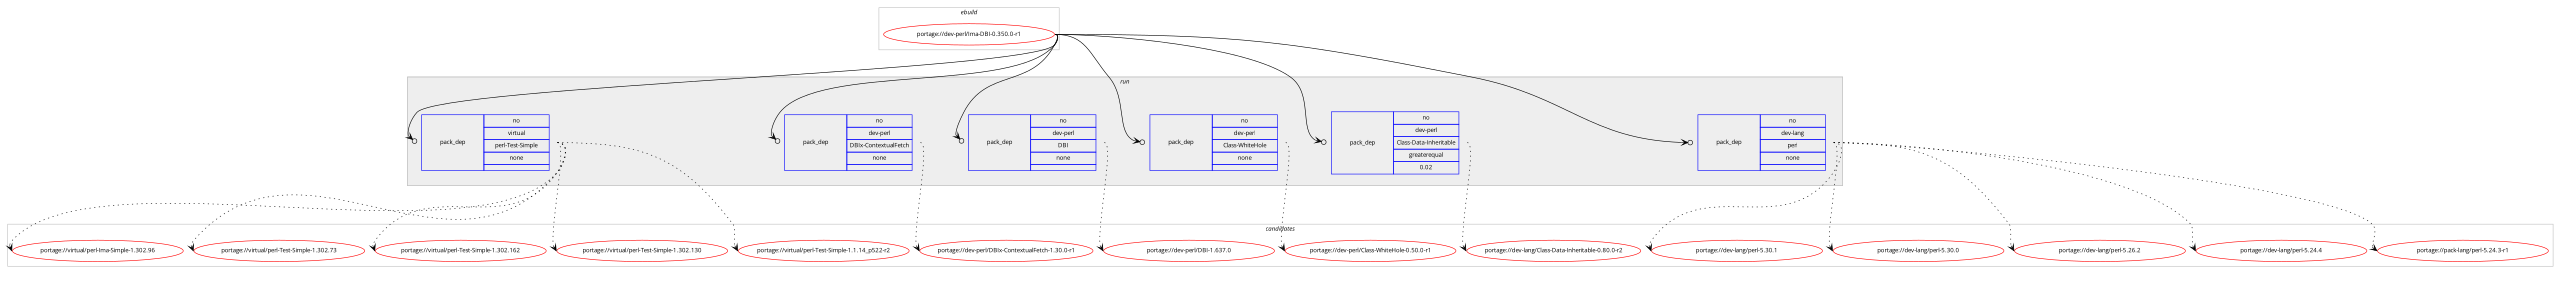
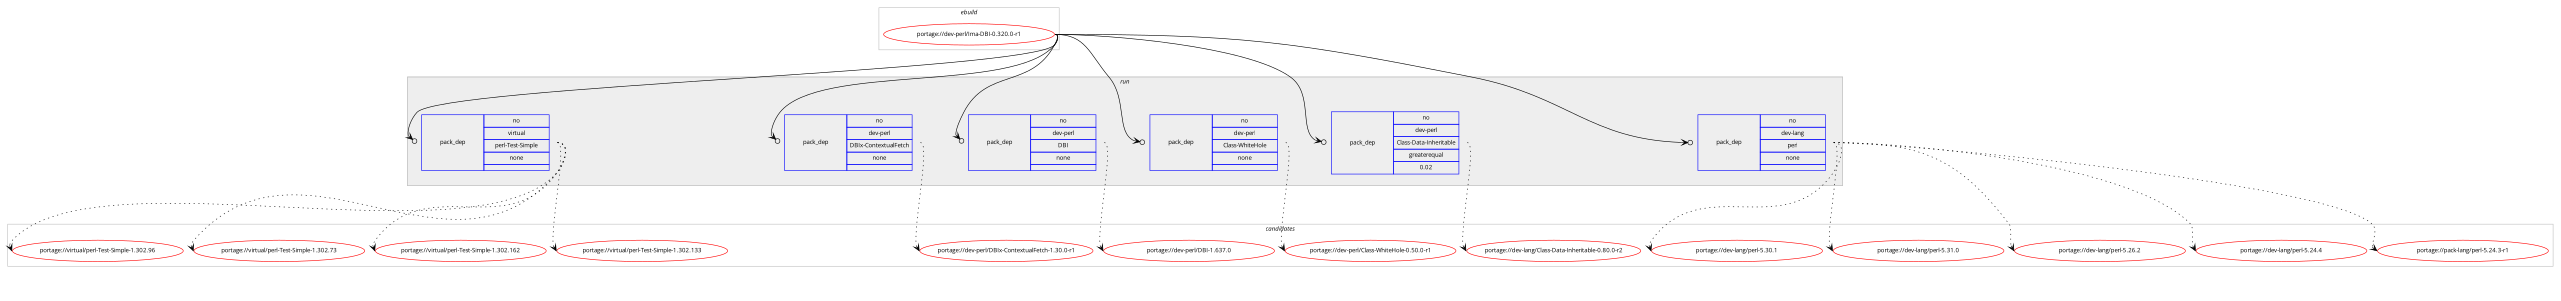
node "portage://dev-perl/Ima-DBI-0.350.0-r1": label "portage://dev-perl/Ima-DBI-0.350.0-r1" -> "portage://dev-perl/Ima-DBI-0.320.0-r1"
node "portage://virtual/perl-Ima-Simple-1.302.96": label "portage://virtual/perl-Ima-Simple-1.302.96" -> "portage://virtual/perl-Test-Simple-1.302.96"
node "portage://virtual/perl-Test-Simple-1.302.130": label "portage://virtual/perl-Test-Simple-1.302.130" -> "portage://virtual/perl-Test-Simple-1.302.133"
node "portage://virtual/perl-Test-Simple-1.1.14_p522-r2": removed
node "portage://dev-lang/perl-5.30.0": label "portage://dev-lang/perl-5.30.0" -> "portage://dev-lang/perl-5.31.0"
